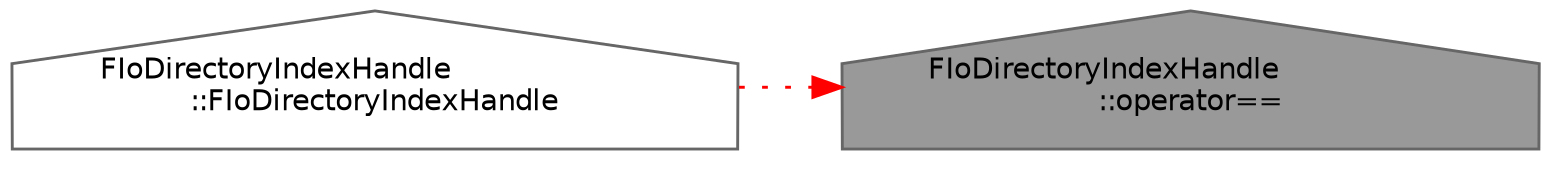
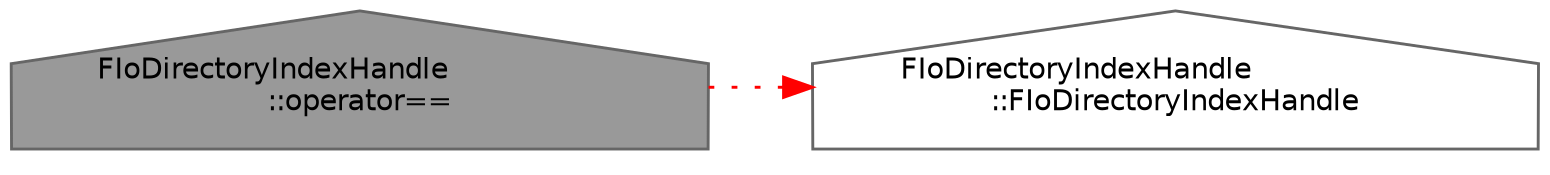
edge "FIoDirectoryIndexHandle ::FIoDirectoryIndexHandle" -> "FIoDirectoryIndexHandle ::operator==": reversed
